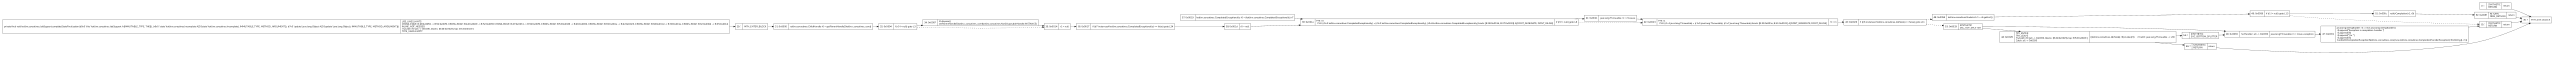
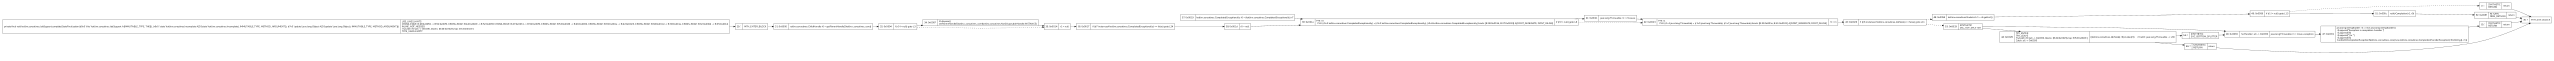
edge "49: 0x0059" -> "55: ?": now "49: 0x0059" -> "57: ?"
